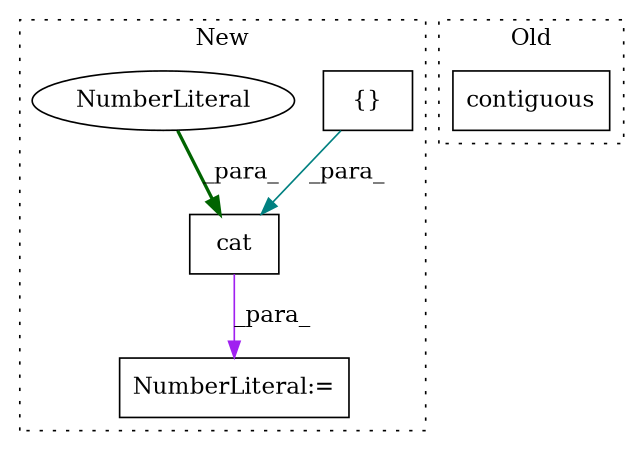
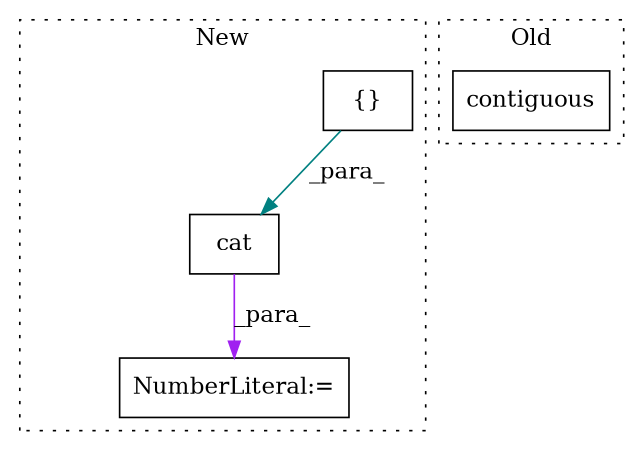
node "NumberLiteral": removed
